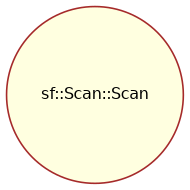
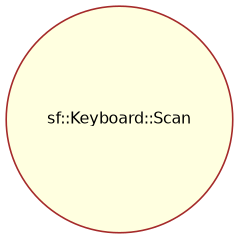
node "sf::Scan::Scan": label "sf::Scan::Scan" -> "sf::Keyboard::Scan"
